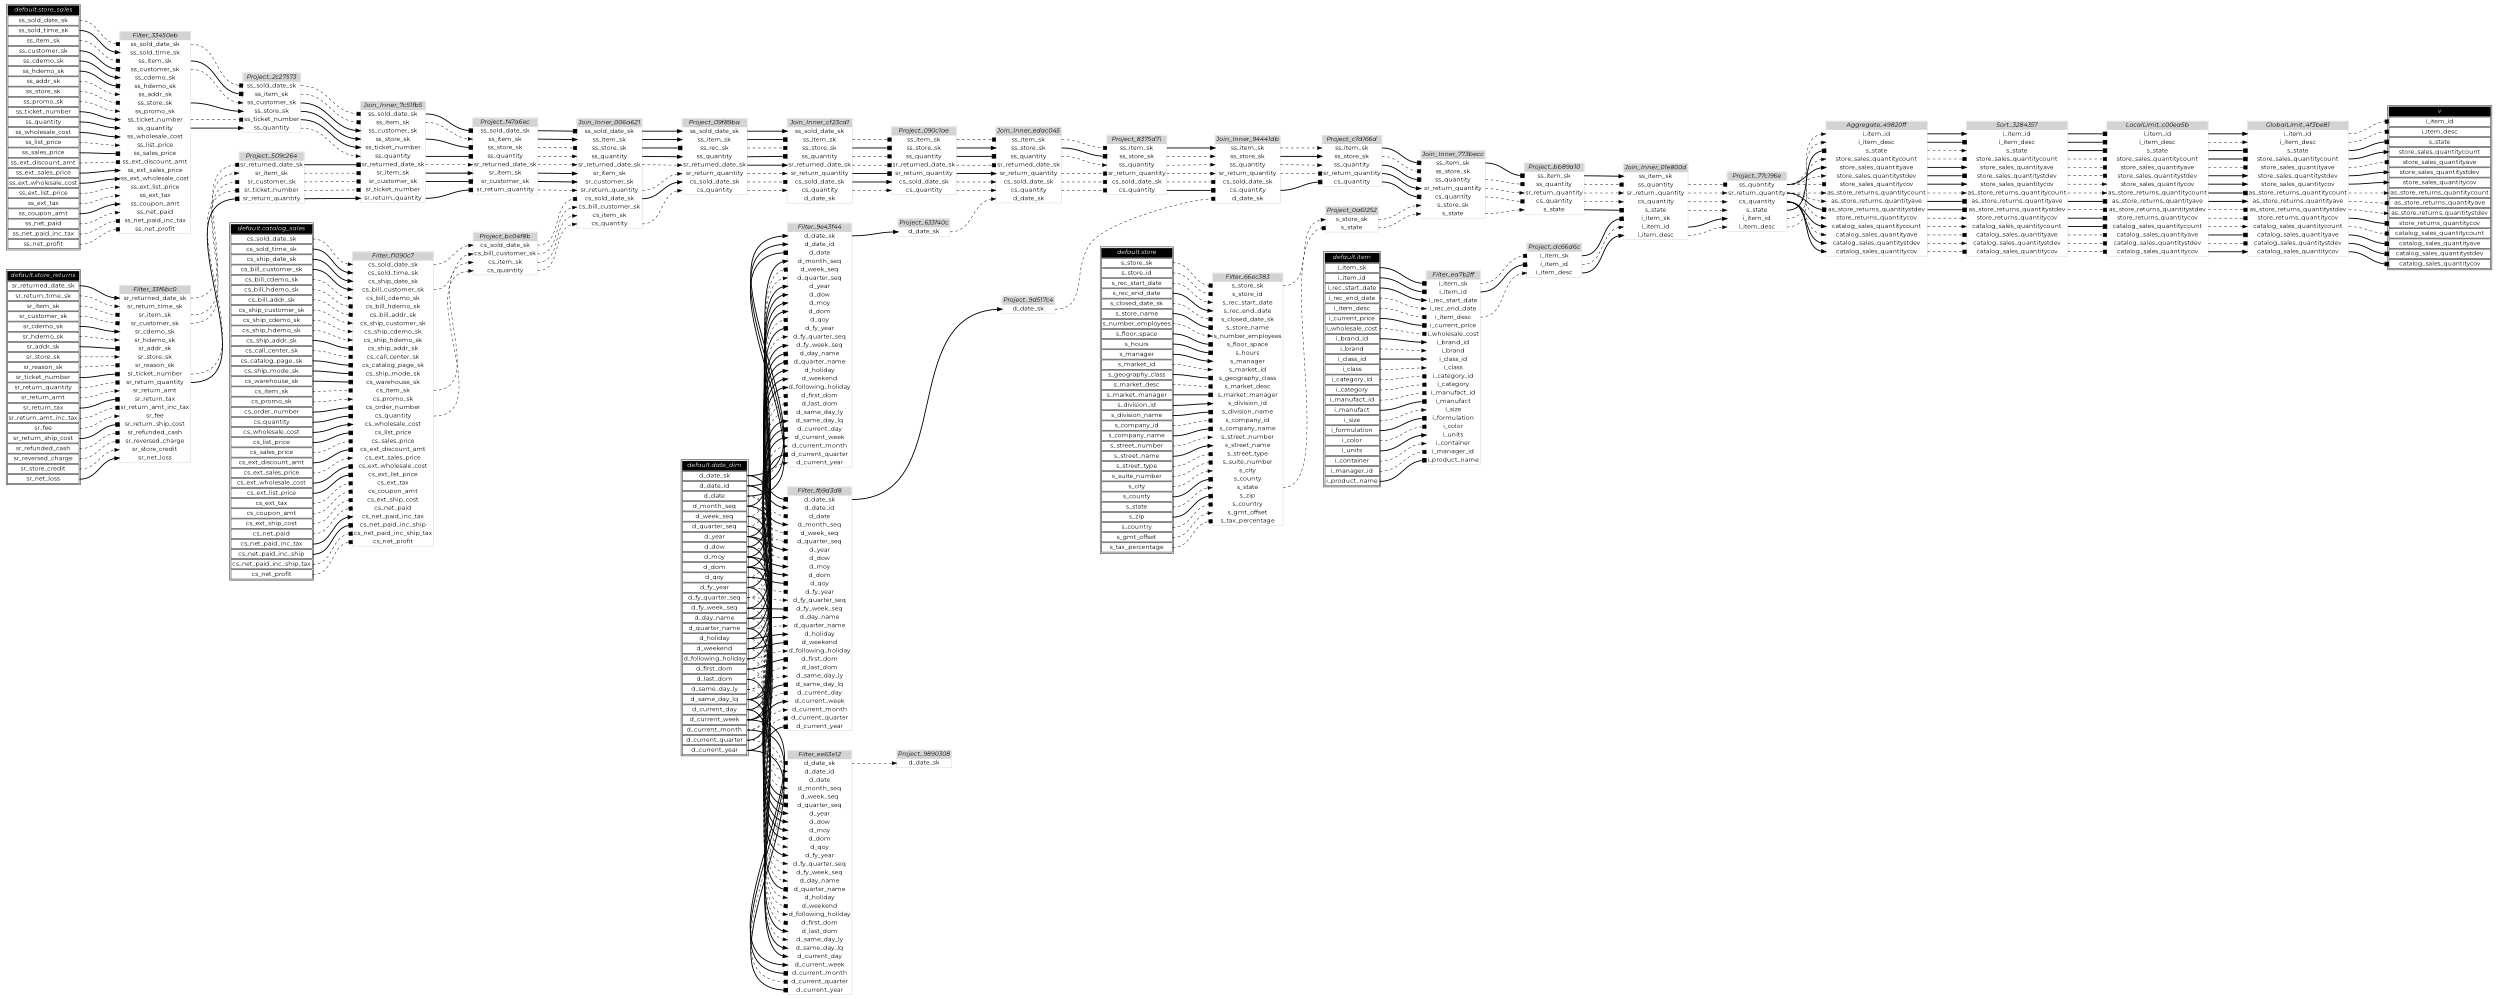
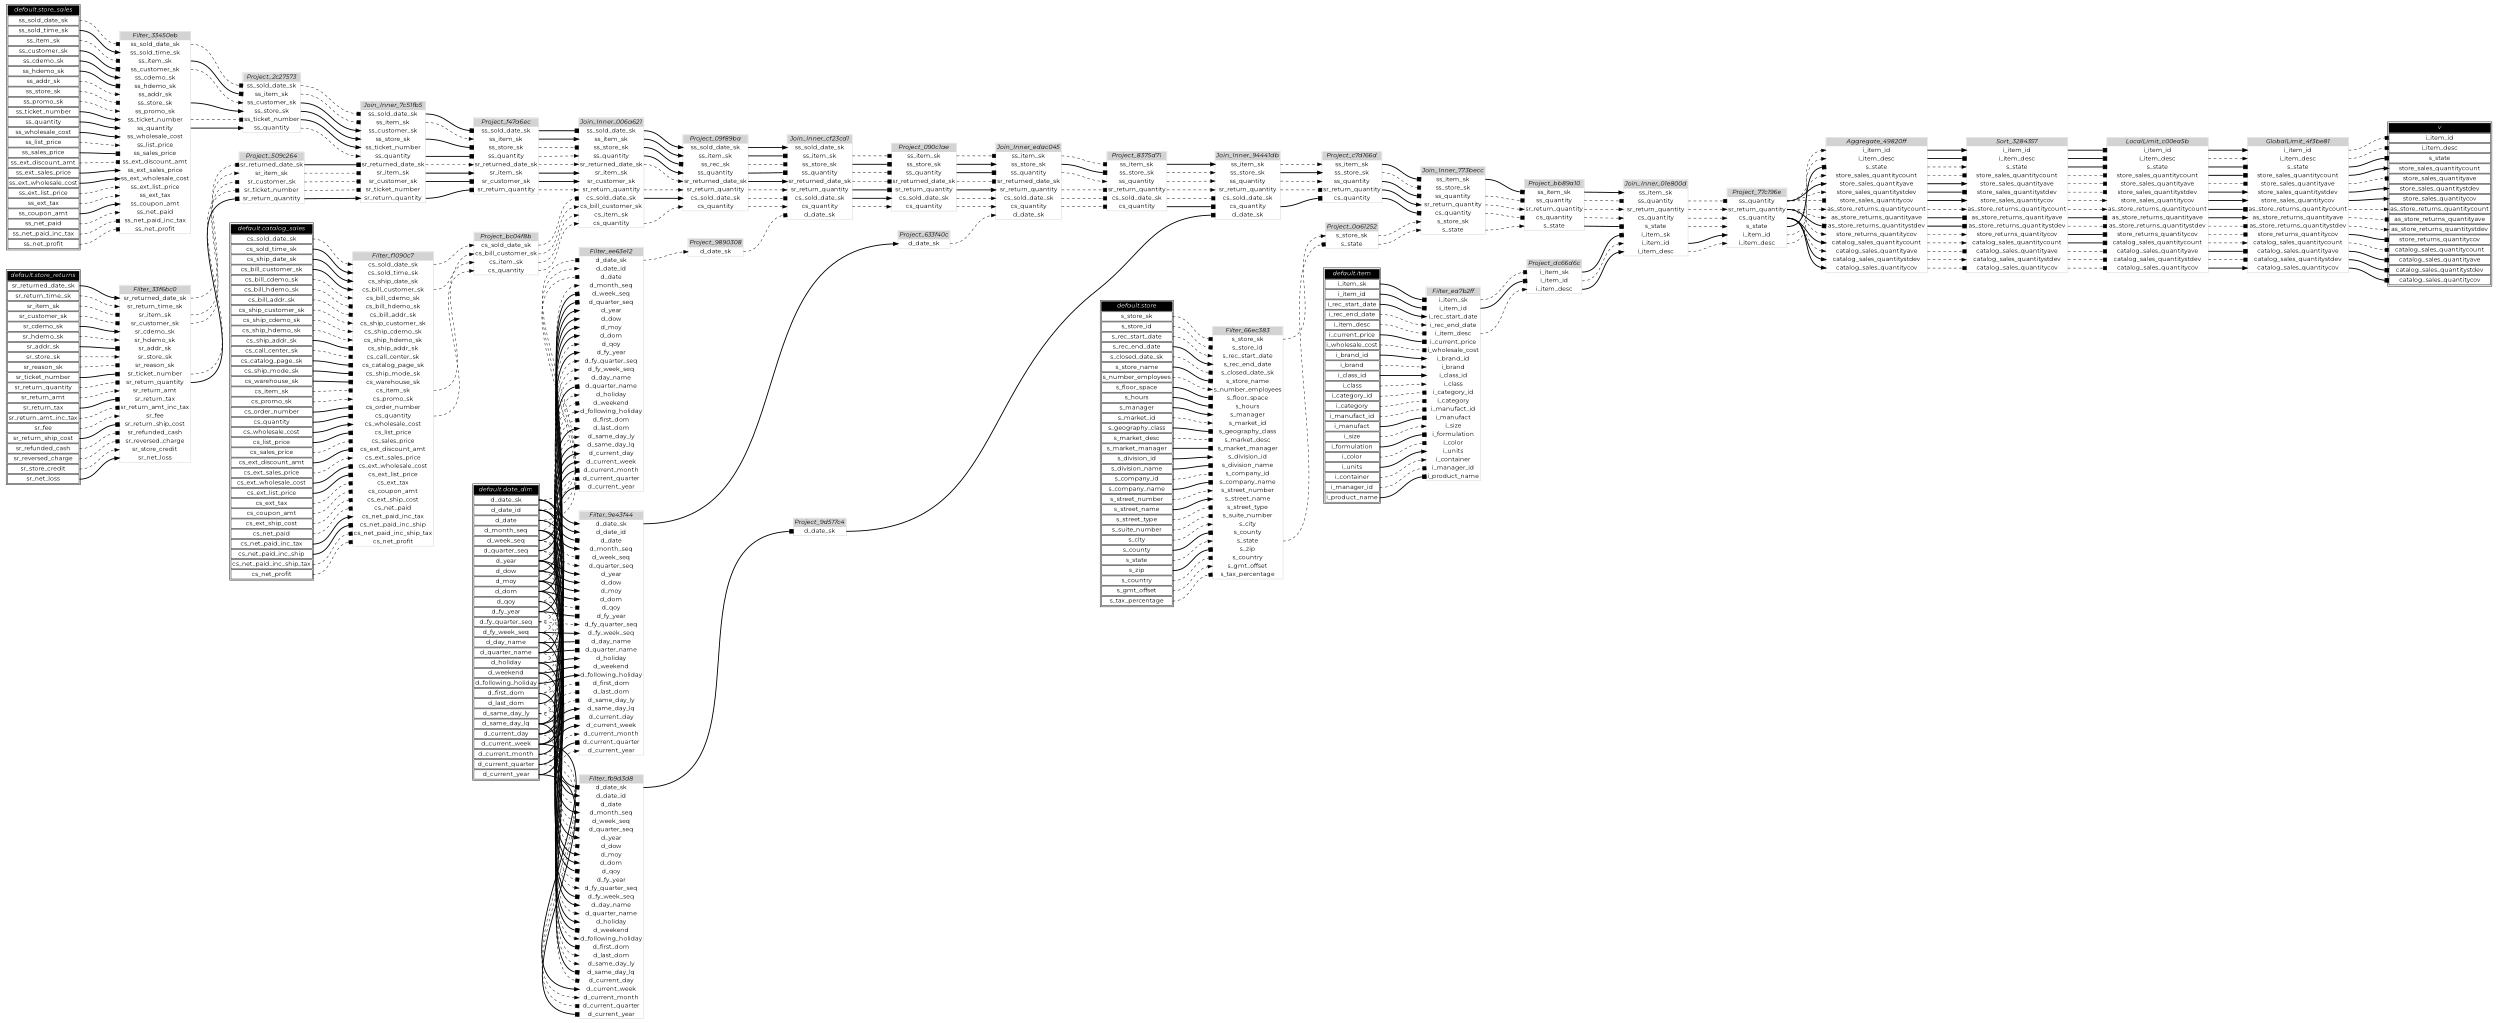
edge "Project_9d517c4" -> "Join_Inner_94441db": style dashed -> bold
edge "Project_9890308" -> "Join_Inner_cf23cd1": added
edge "Filter_fb9d3d8" -> "Project_9d517c4": arrowhead normal -> box
